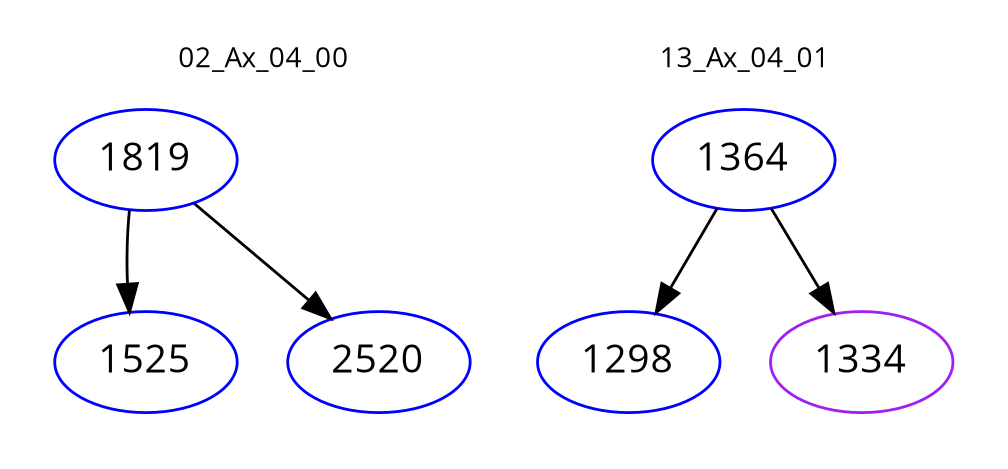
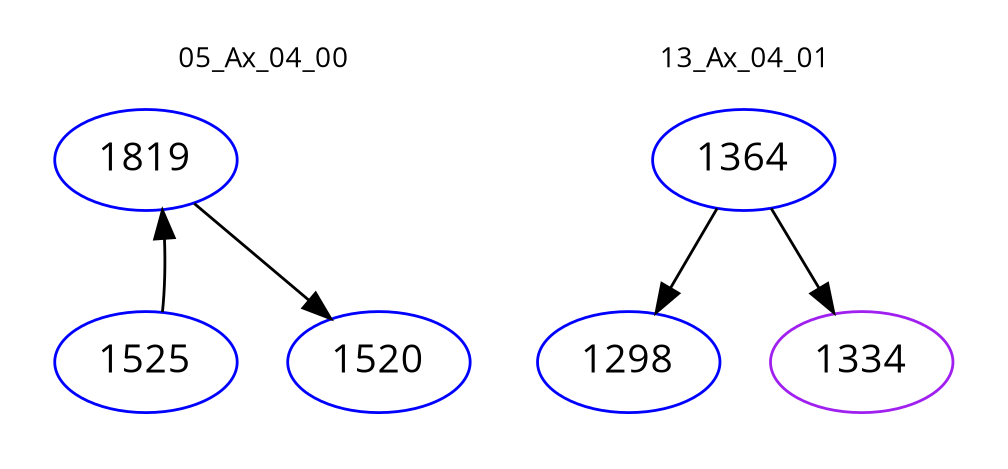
cluster "02_Ax_04_00": label "02_Ax_04_00" -> "05_Ax_04_00"
edge "1819" -> "1525": reversed
node "2520": label "2520" -> "1520"
